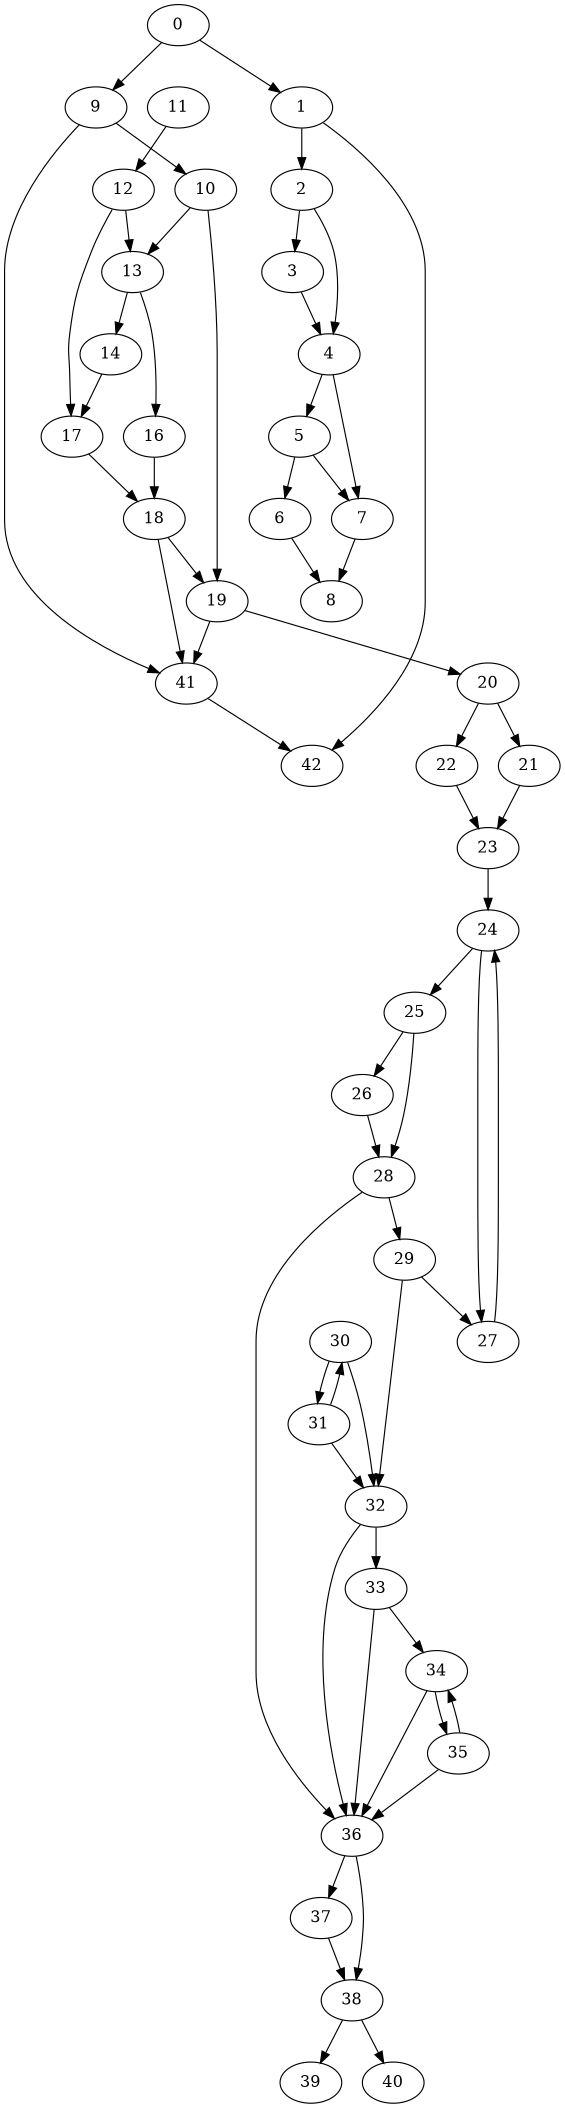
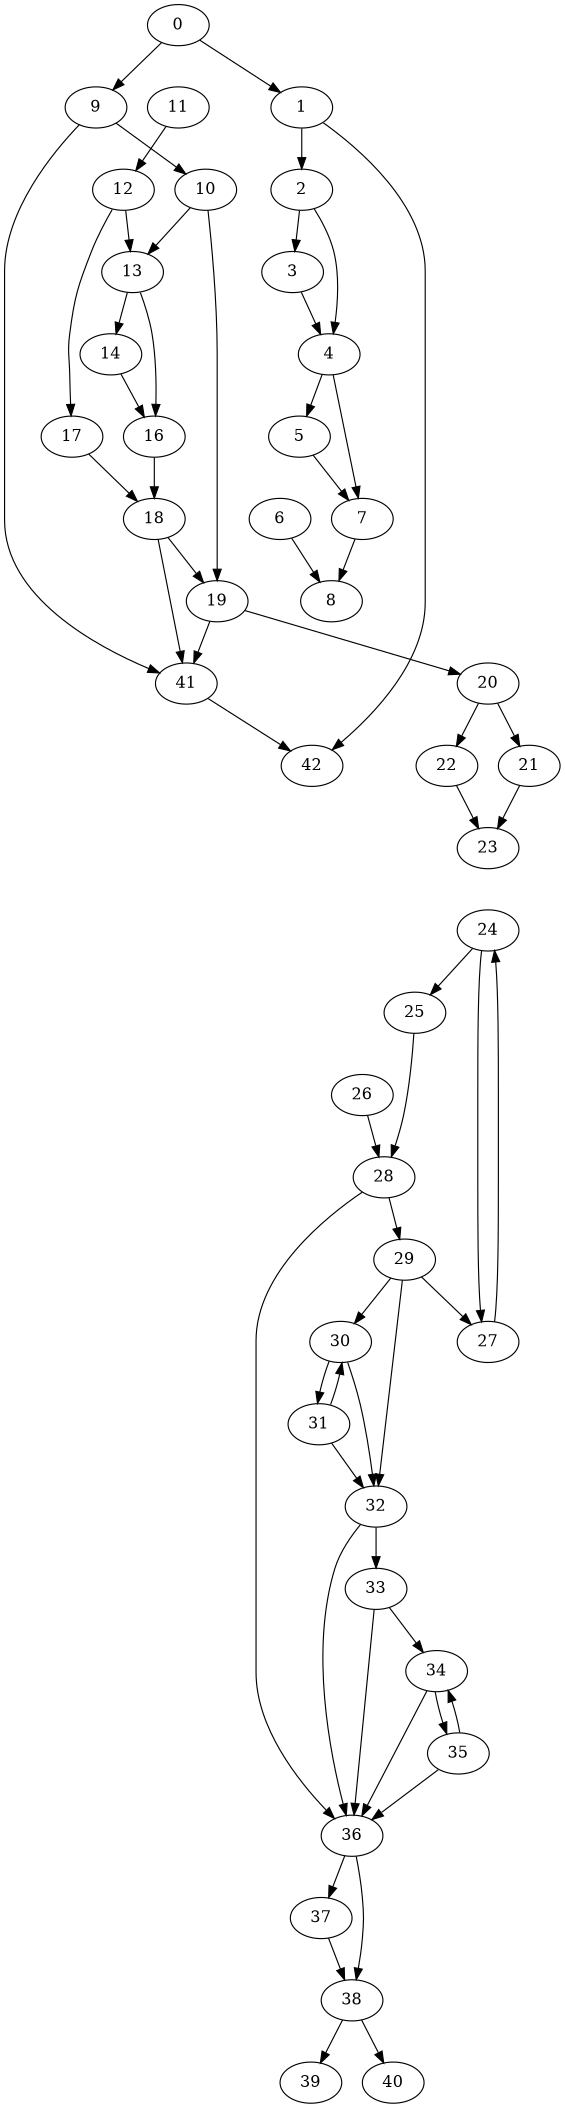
edge "14" -> "17": now "14" -> "16"
edge "5" -> "6": removed
edge "23" -> "24": removed
edge "25" -> "26": removed
edge "29" -> "30": added
